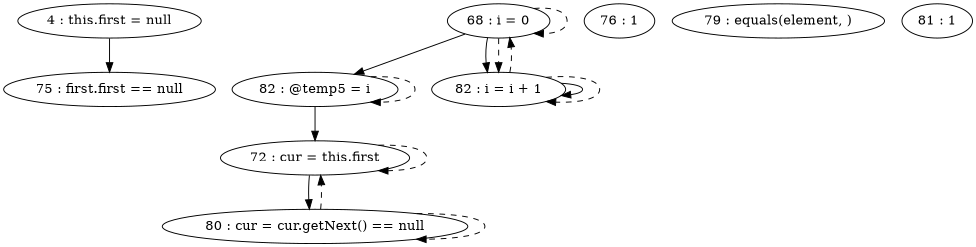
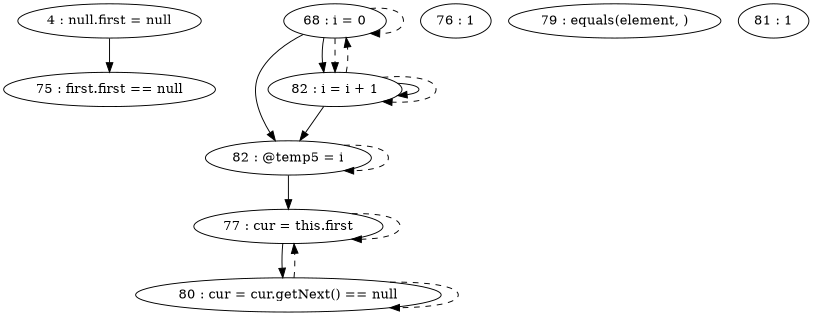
node "4 : this.first = null": label "4 : this.first = null" -> "4 : null.first = null"
edge "82 : i = i + 1" -> "82 : @temp5 = i": added
node "72 : cur = this.first": label "72 : cur = this.first" -> "77 : cur = this.first"
